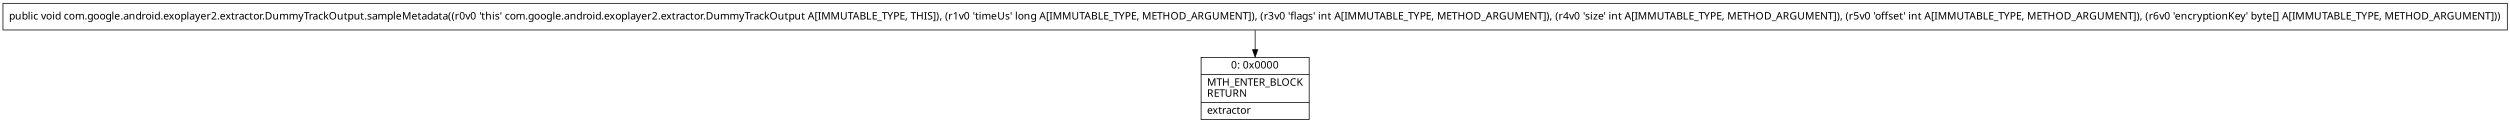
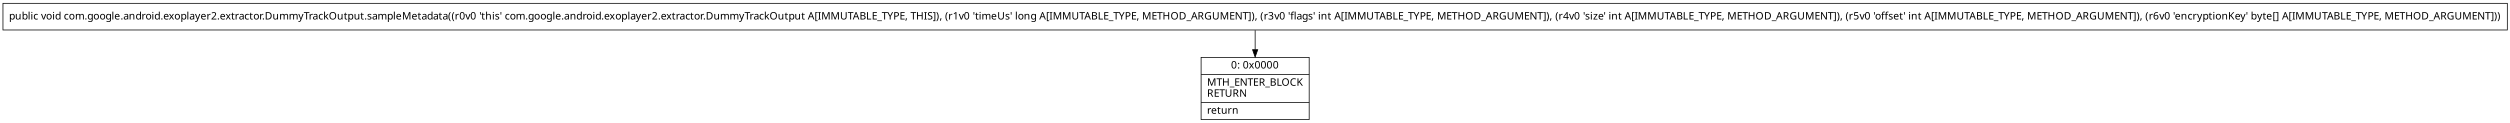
node "0: 0x0000": text "extractor" -> "return"
